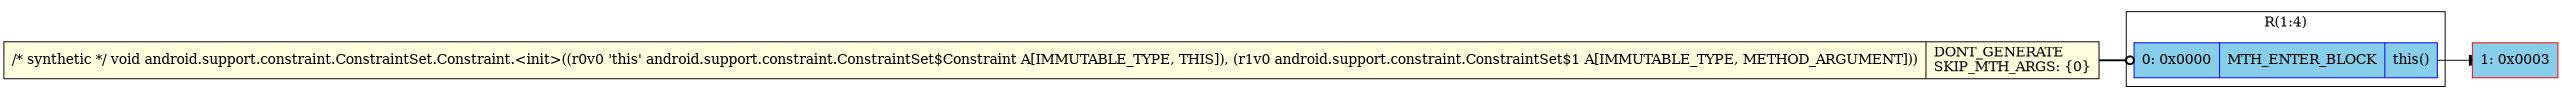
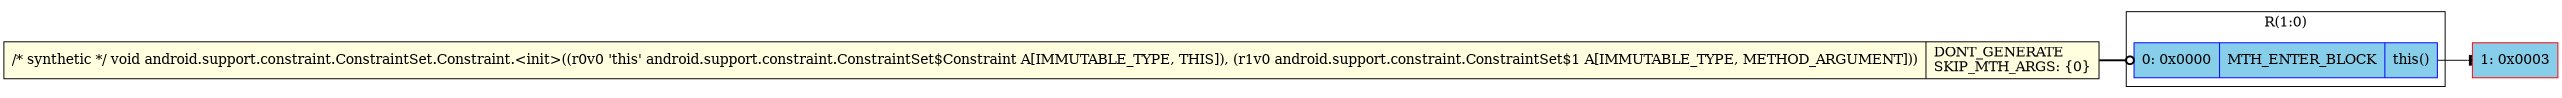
cluster "R(1:4)": label "R(1:4)" -> "R(1:0)"
